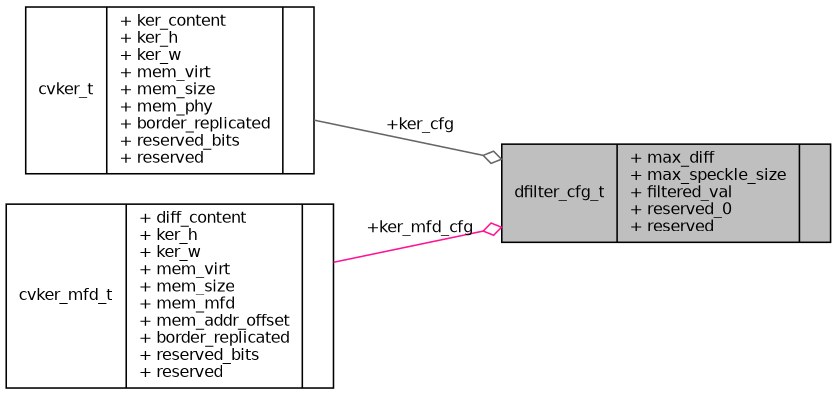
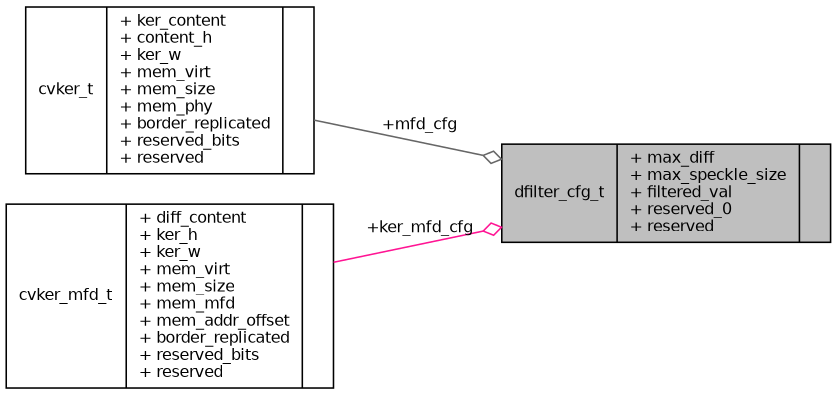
node "cvker_t": text "+ ker_h" -> "+ content_h"
edge "cvker_t" -> "dfilter_cfg_t": label " +ker_cfg" -> " +mfd_cfg"
